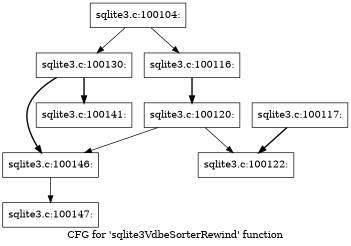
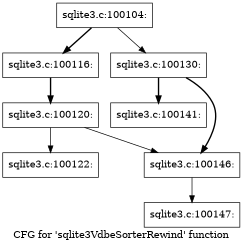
edge "sqlite3.c:100104:" -> "sqlite3.c:100116:": style solid -> bold
node "sqlite3.c:100117:": removed
